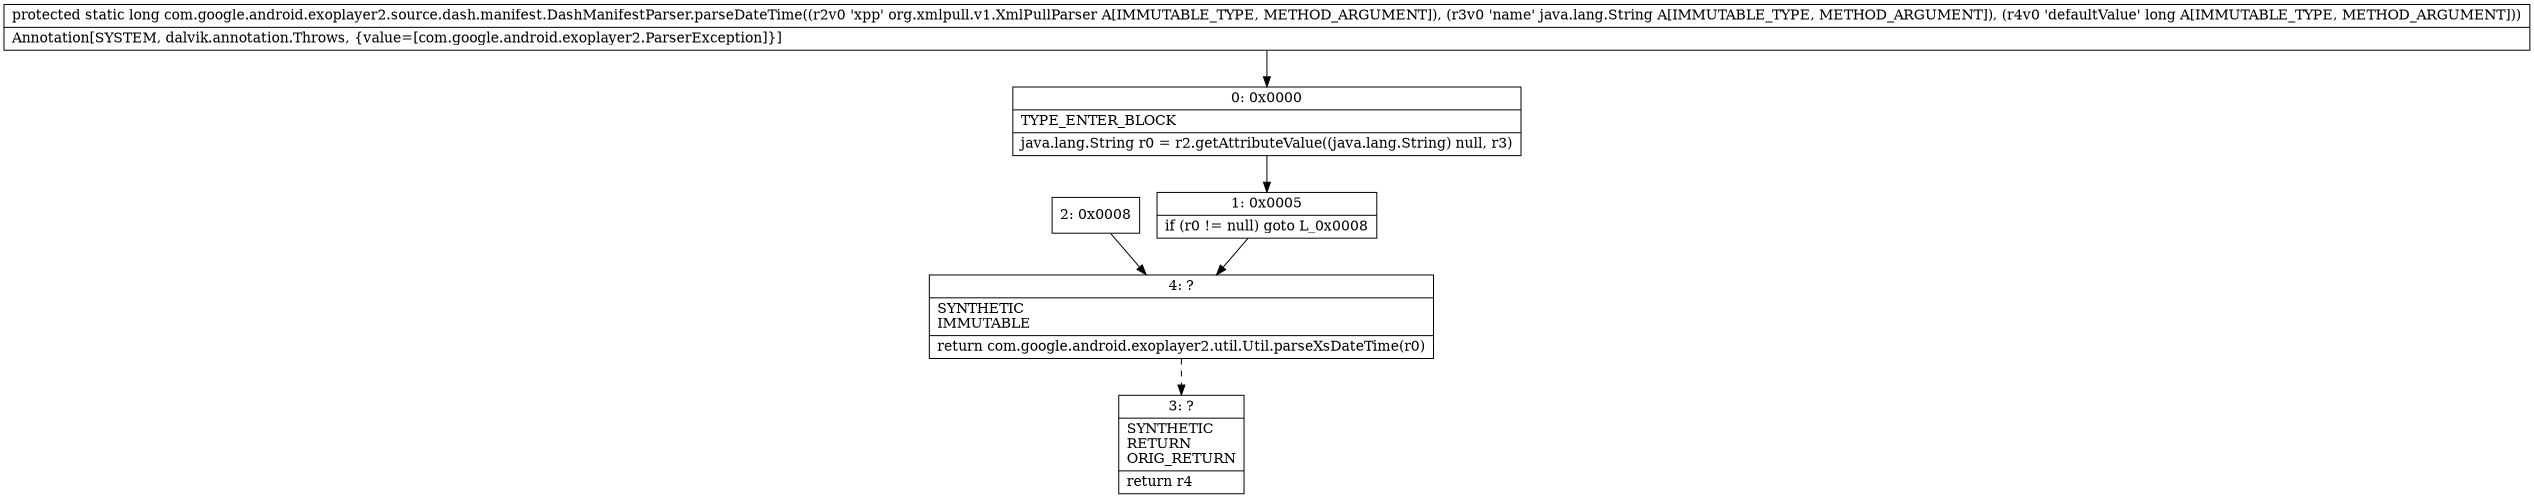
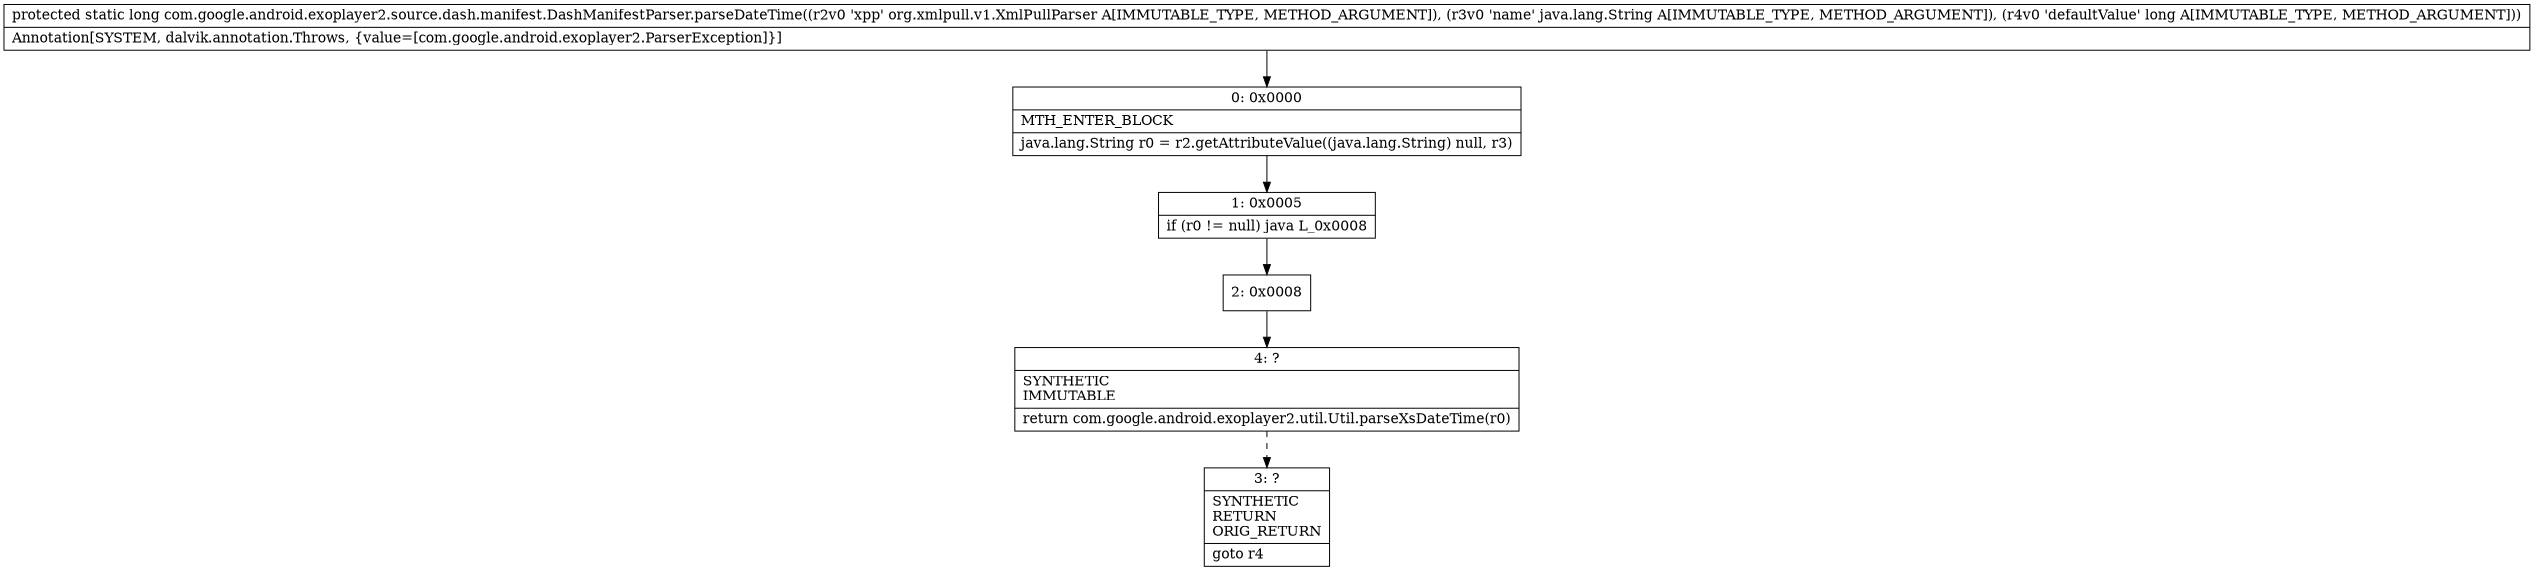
node "0: 0x0000": text "TYPE_ENTER_BLOCK" -> "MTH_ENTER_BLOCK"
node "1: 0x0005": text "if (r0 != null) goto L_0x0008" -> "if (r0 != null) java L_0x0008"
edge "1: 0x0005" -> "4: ?": now "1: 0x0005" -> "2: 0x0008"
node "3: ?": text "return r4" -> "goto r4"
